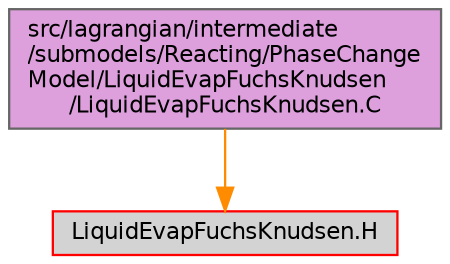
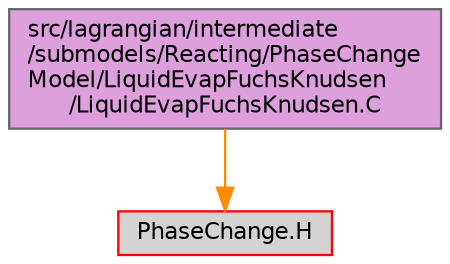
node "LiquidEvapFuchsKnudsen.H": label "LiquidEvapFuchsKnudsen.H" -> "PhaseChange.H"
